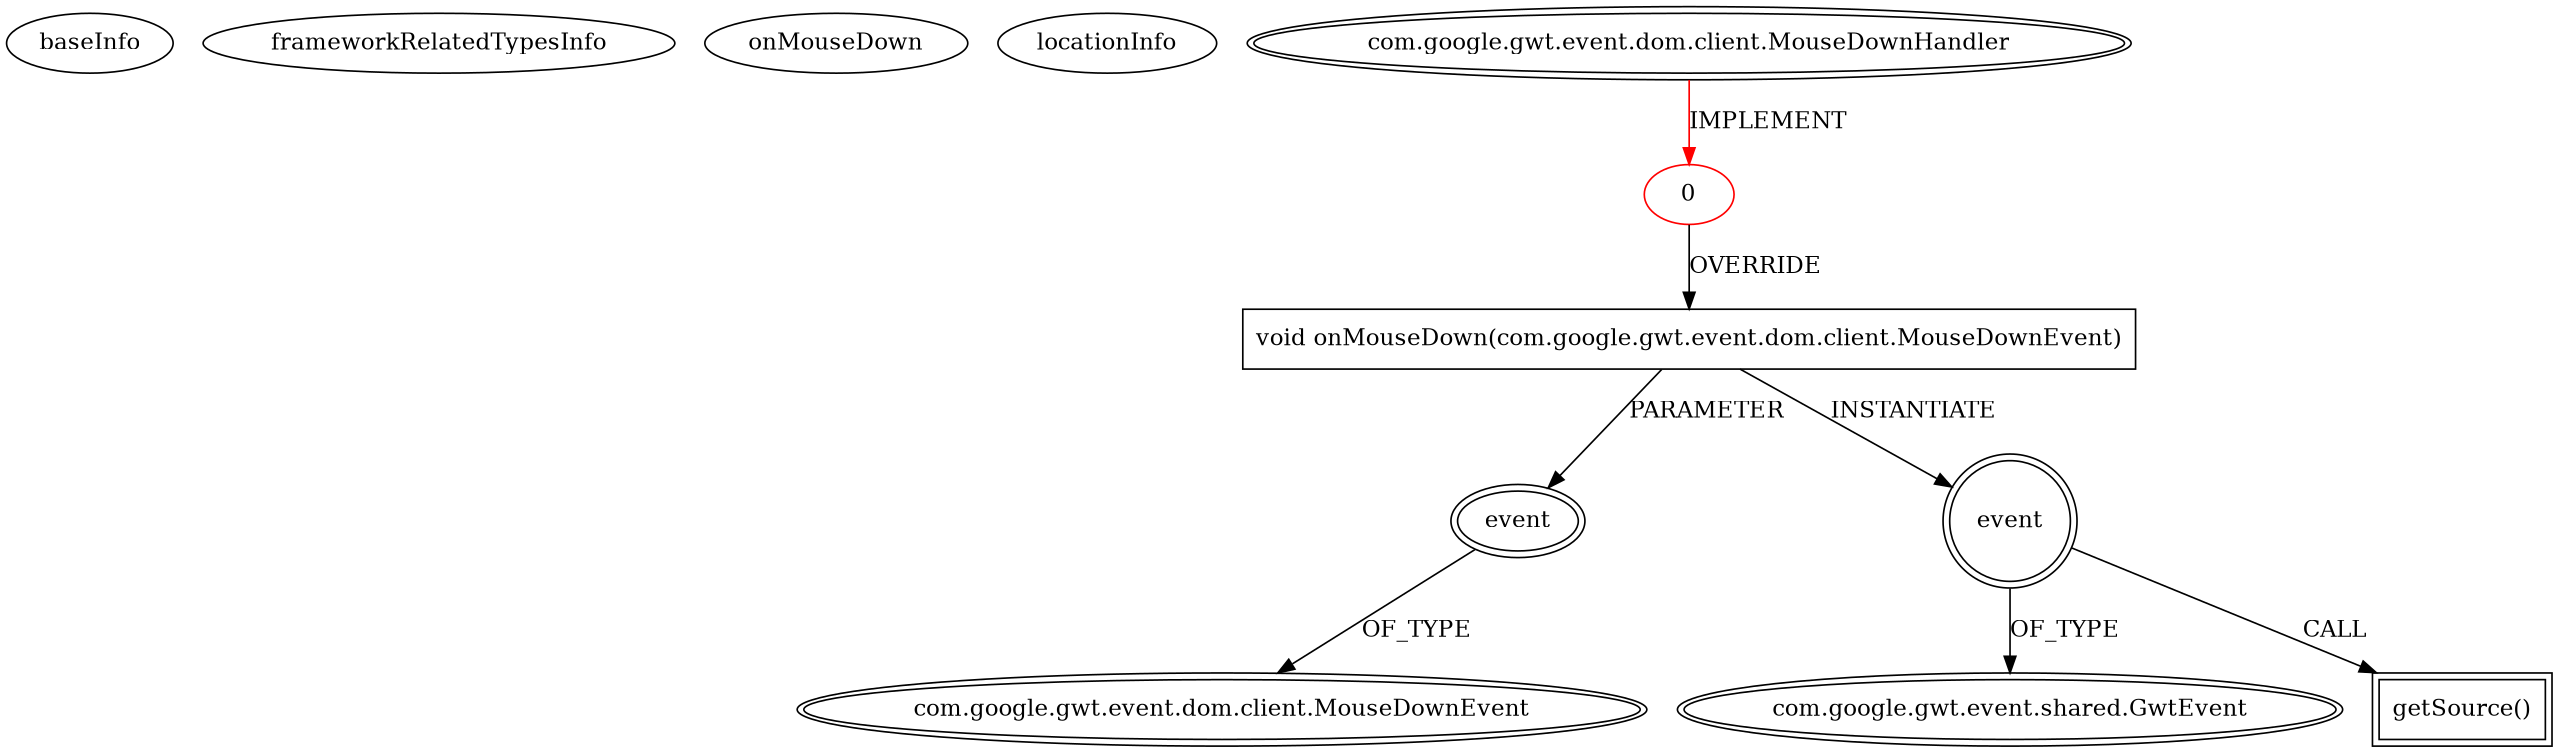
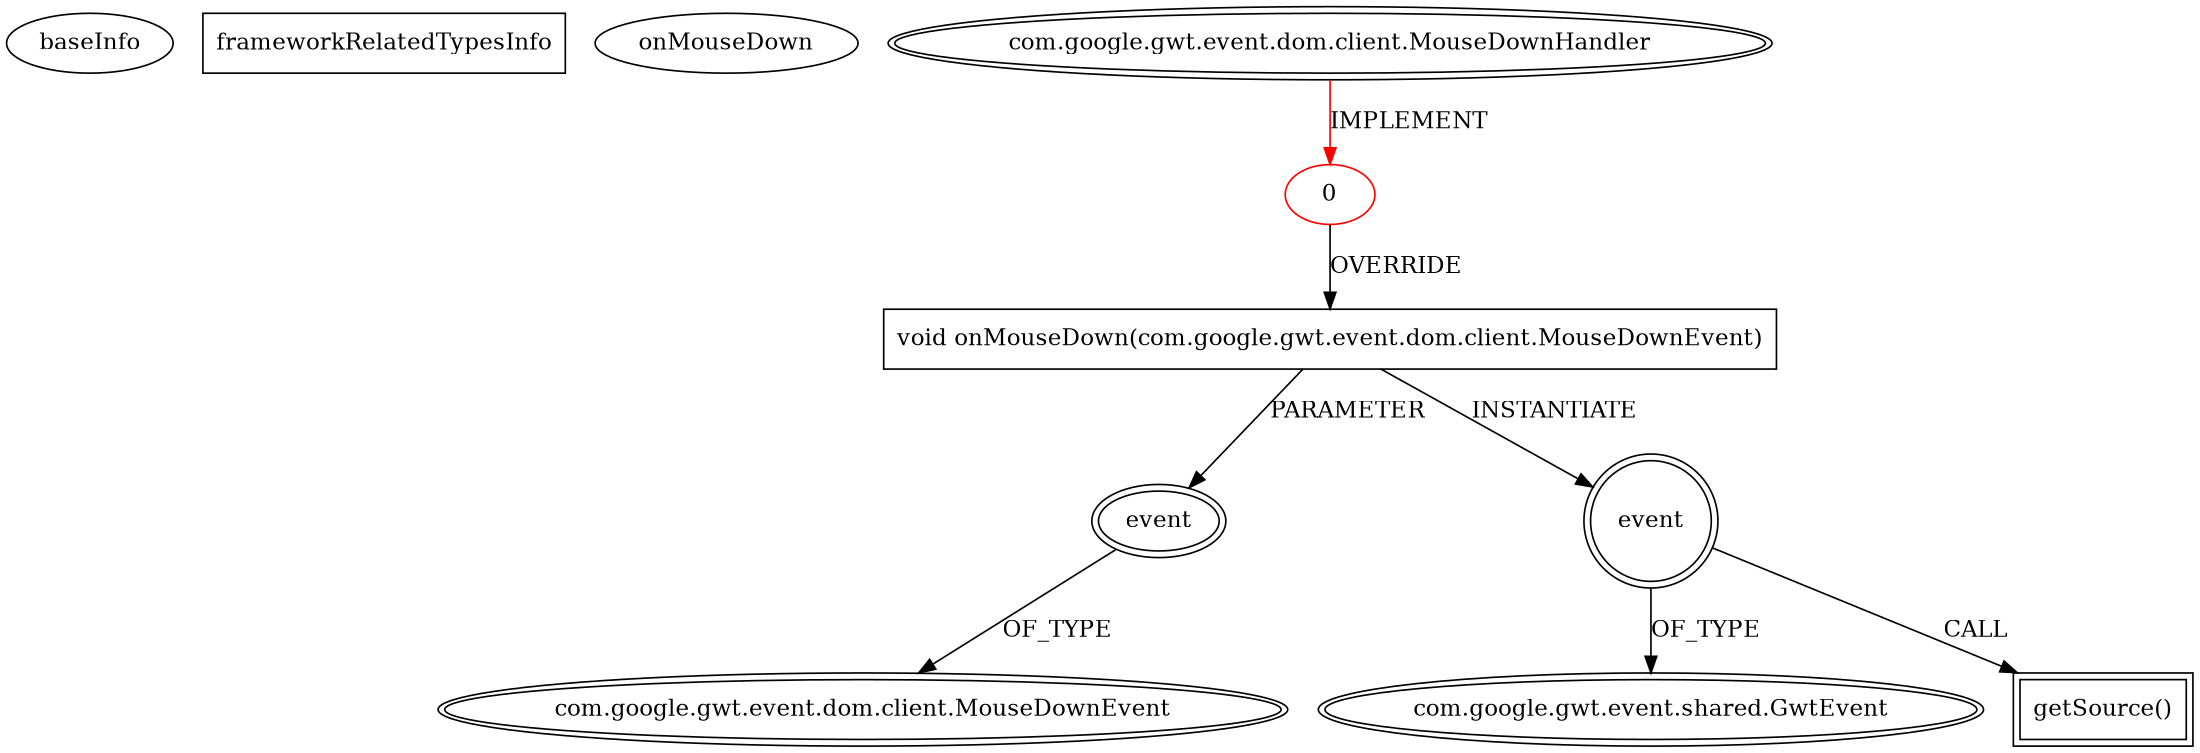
node "frameworkRelatedTypesInfo": shape ellipse -> box
node "locationInfo": removed
